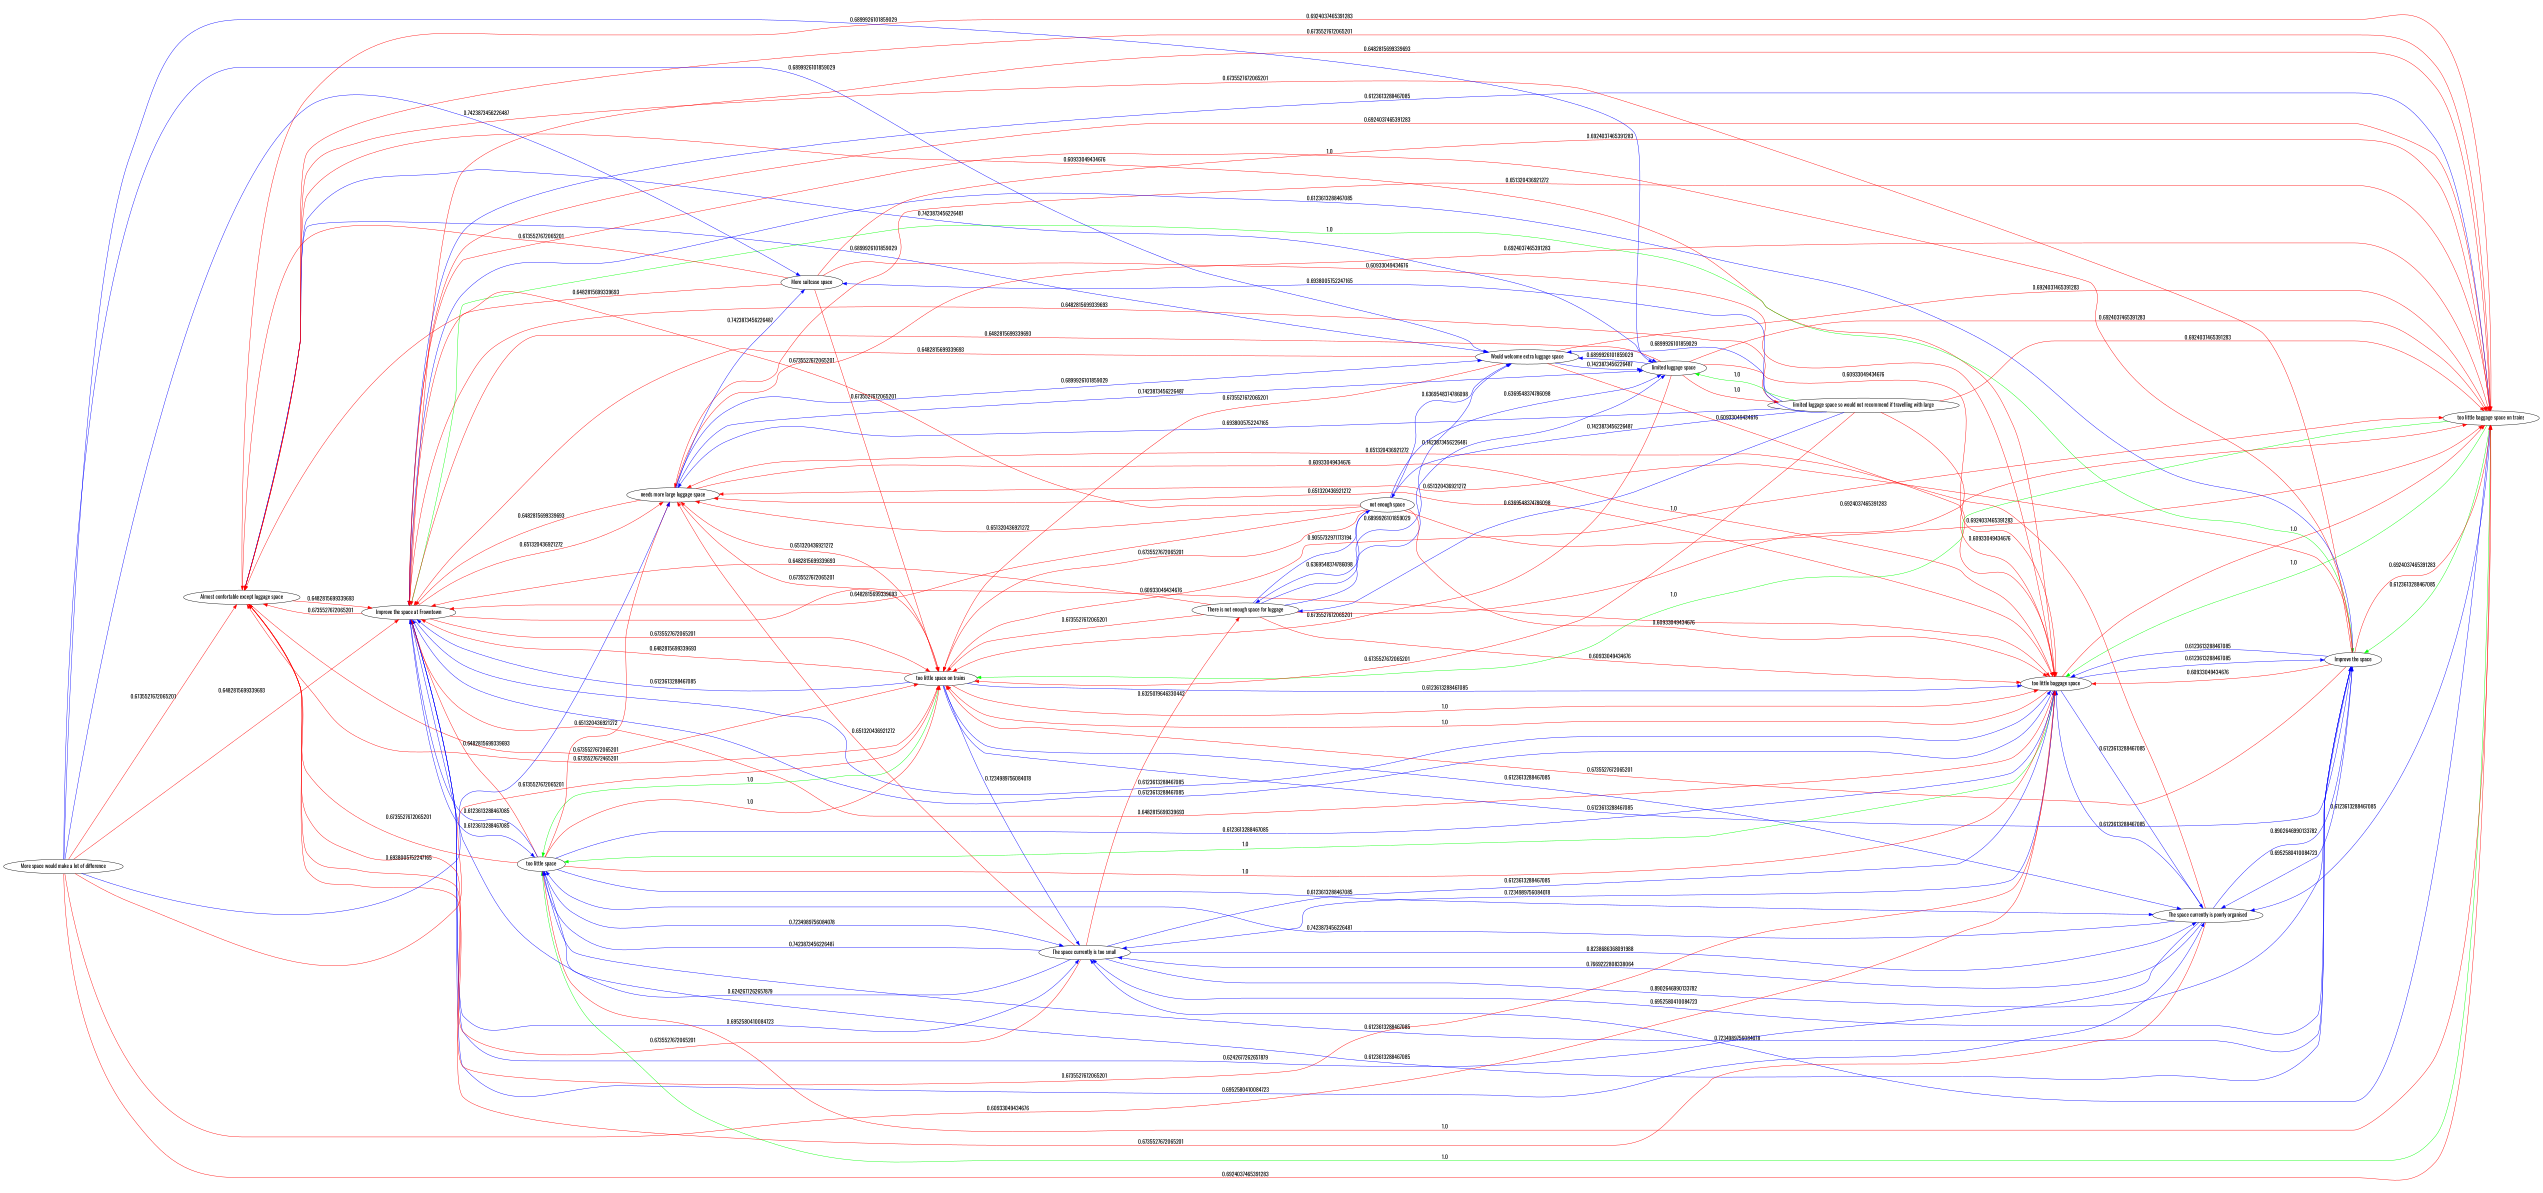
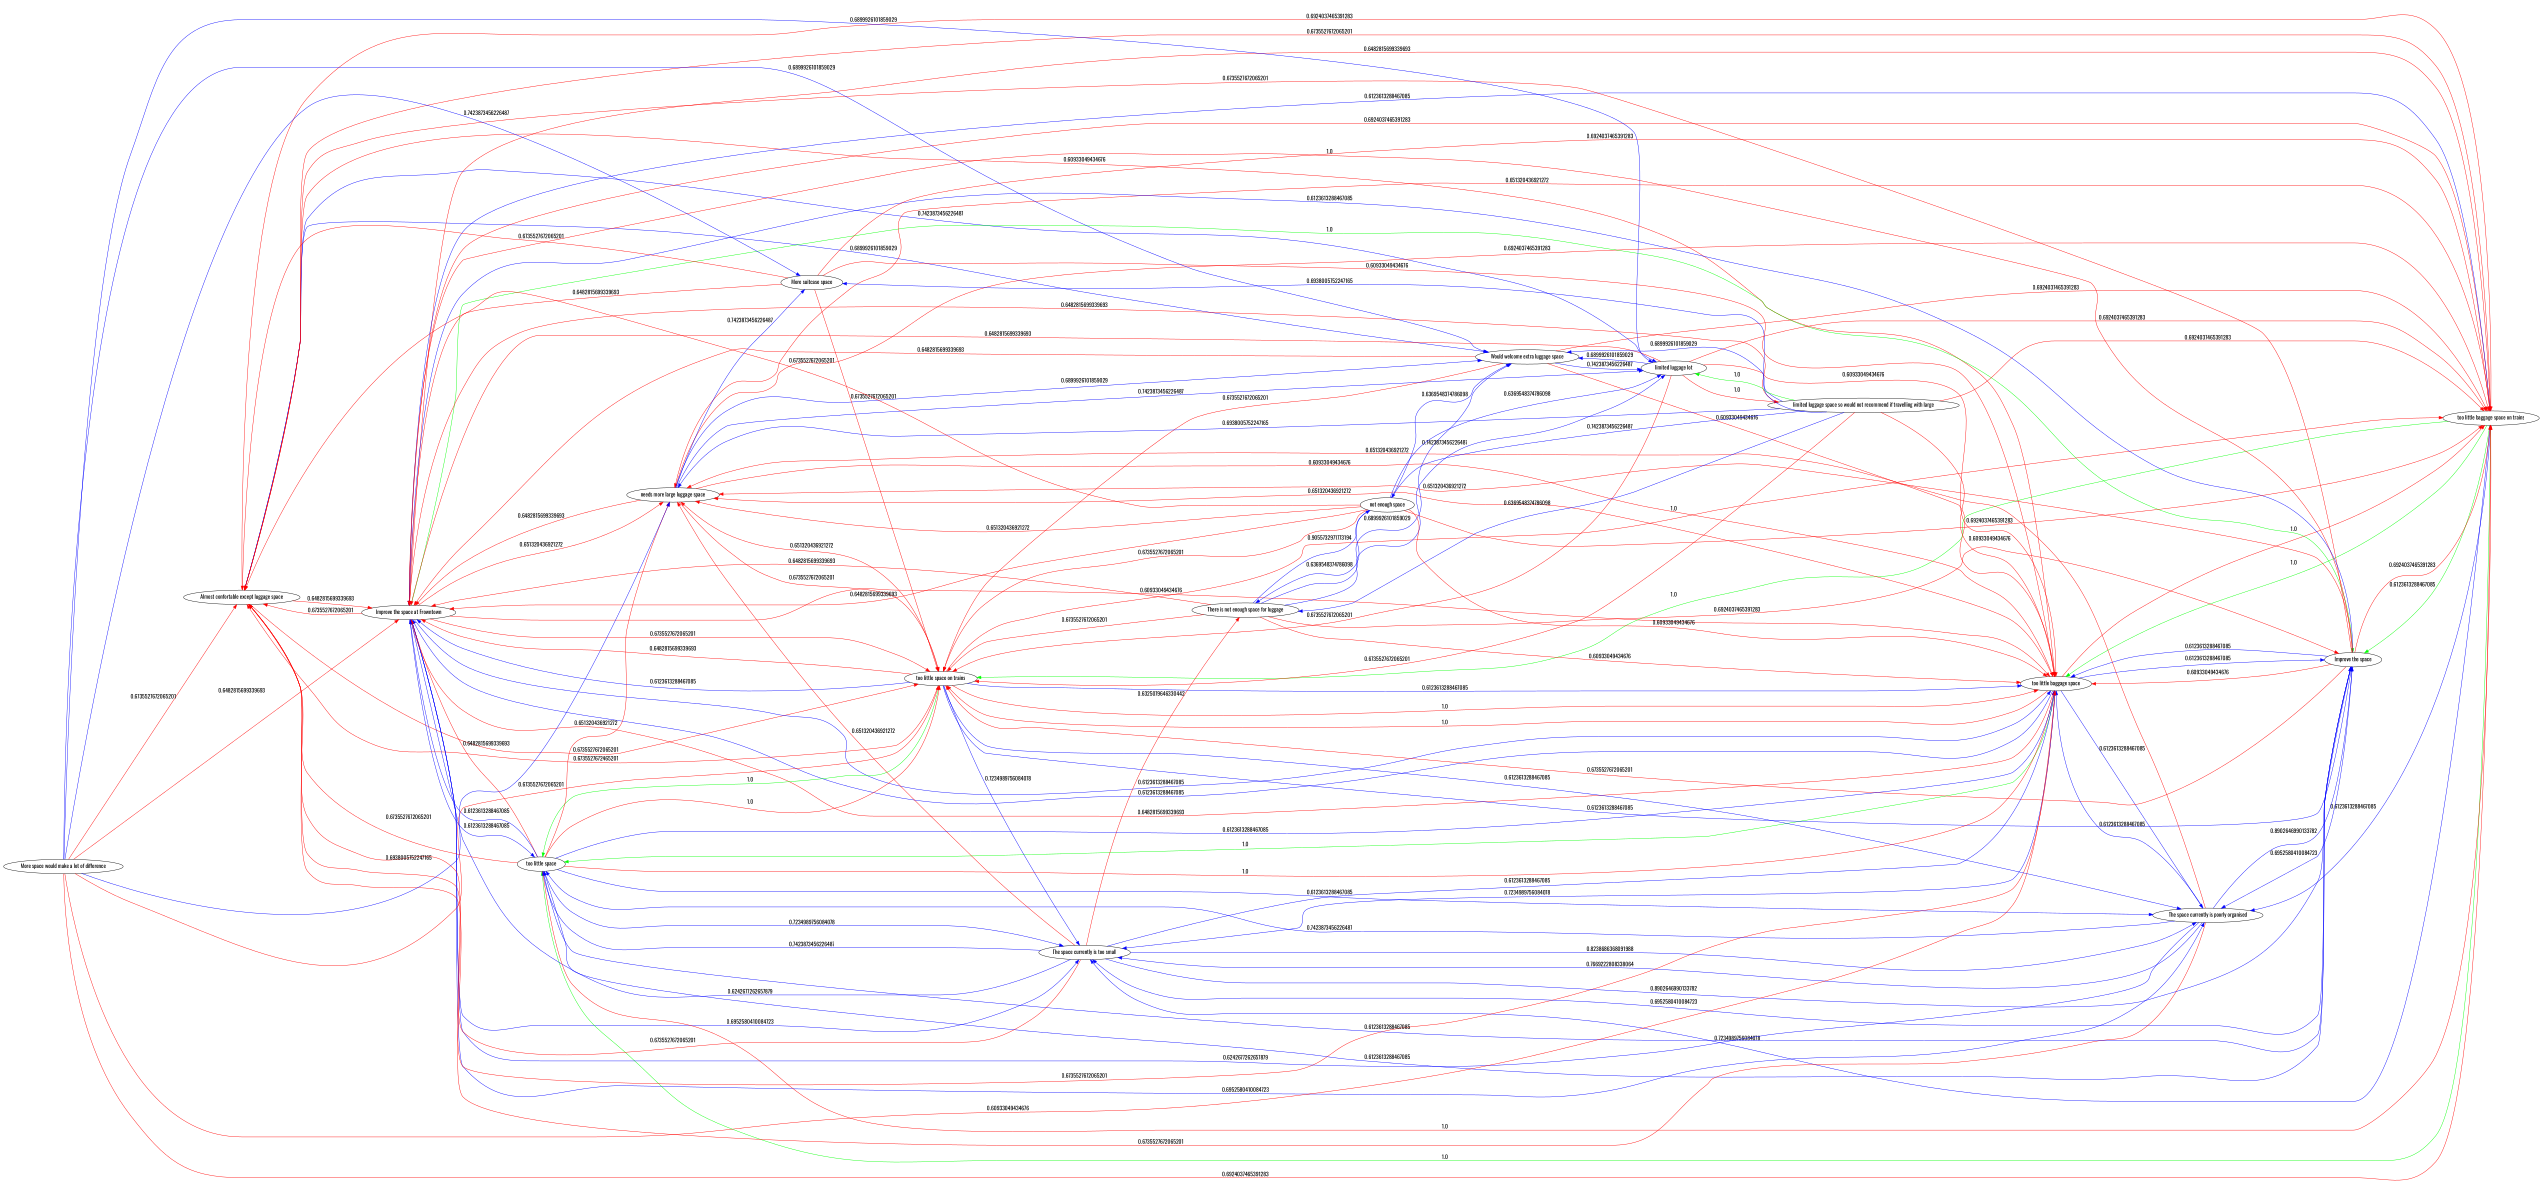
node "limited luggage space": label "limited luggage space" -> "limited luggage lot"
edge "There is not enough space for luggage" -> "too little baggage space on trains": now "There is not enough space for luggage" -> "Improve the space"
